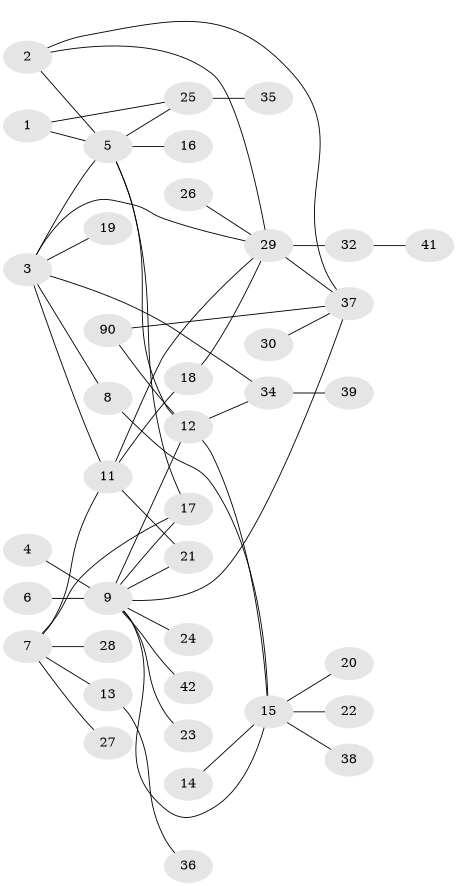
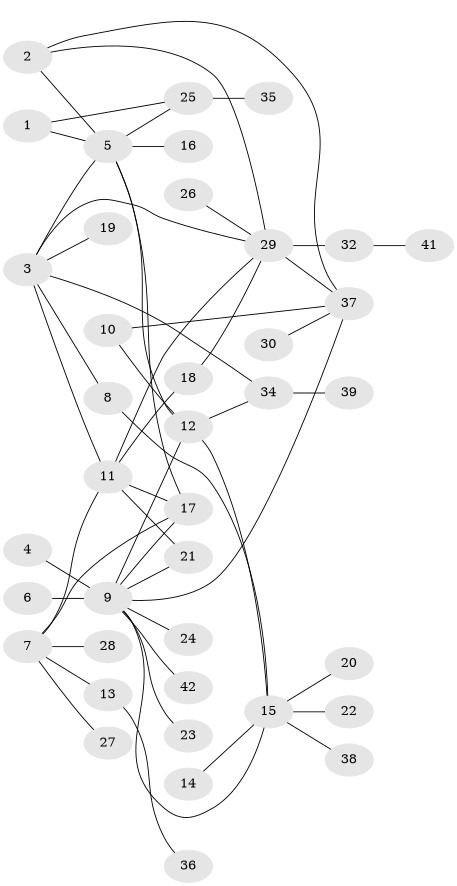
node "90": label "90" -> "10"
edge "11" -- "17": added
